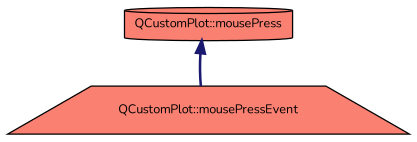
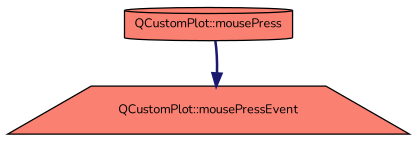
edge "QCustomPlot::mousePressEvent" -> "QCustomPlot::mousePress": reversed
